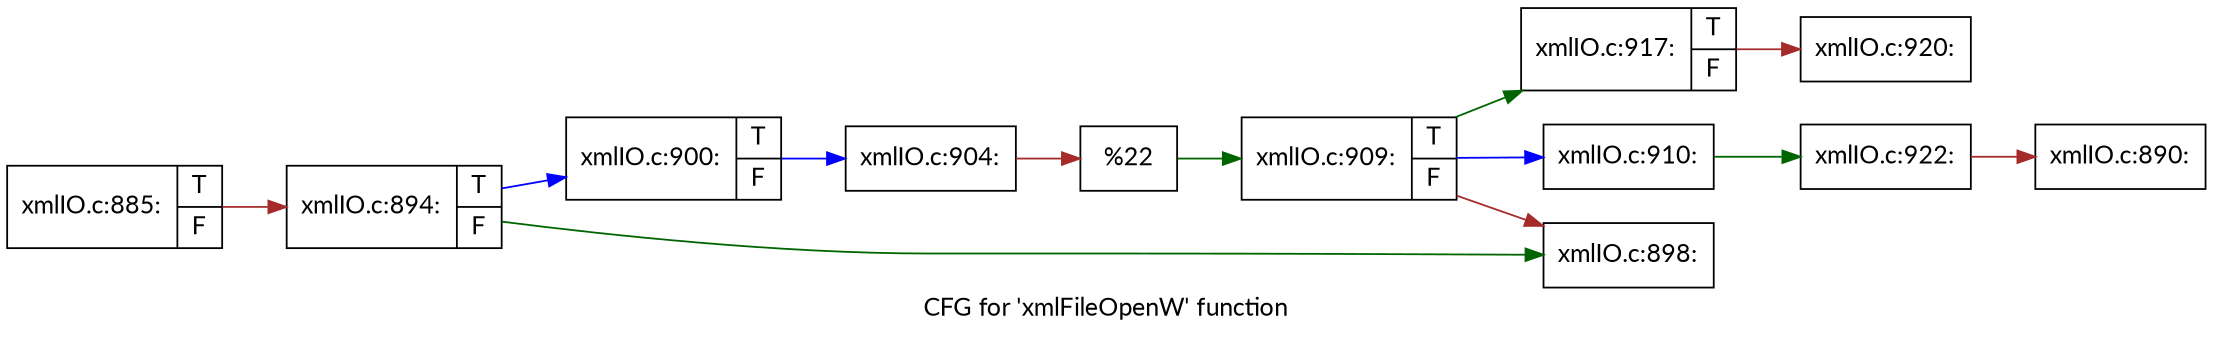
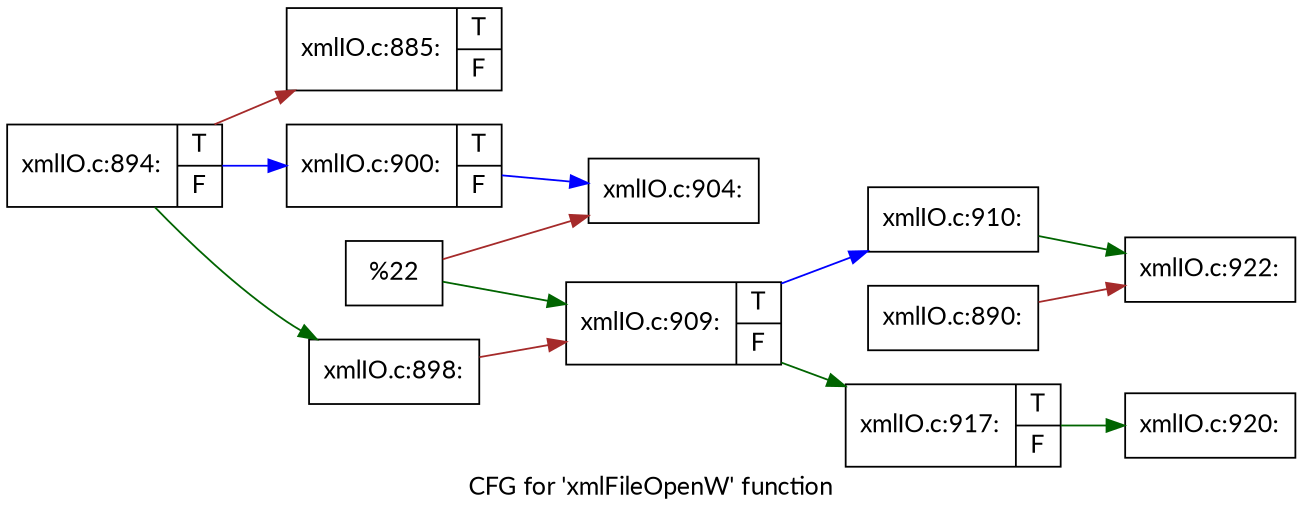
edge "xmlIO.c:917:" -> "xmlIO.c:920:": color brown -> darkgreen
edge "xmlIO.c:922:" -> "xmlIO.c:890:": reversed
edge "xmlIO.c:904:" -> "%22": reversed
edge "xmlIO.c:885:" -> "xmlIO.c:894:": reversed
edge "xmlIO.c:909:" -> "xmlIO.c:898:": reversed
